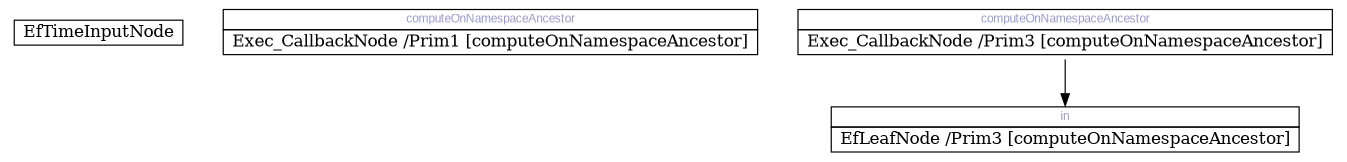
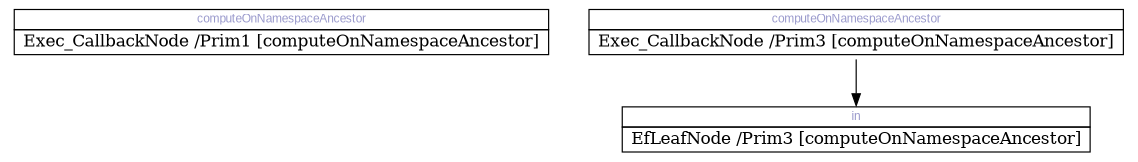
node "EfTimeInputNode": removed
